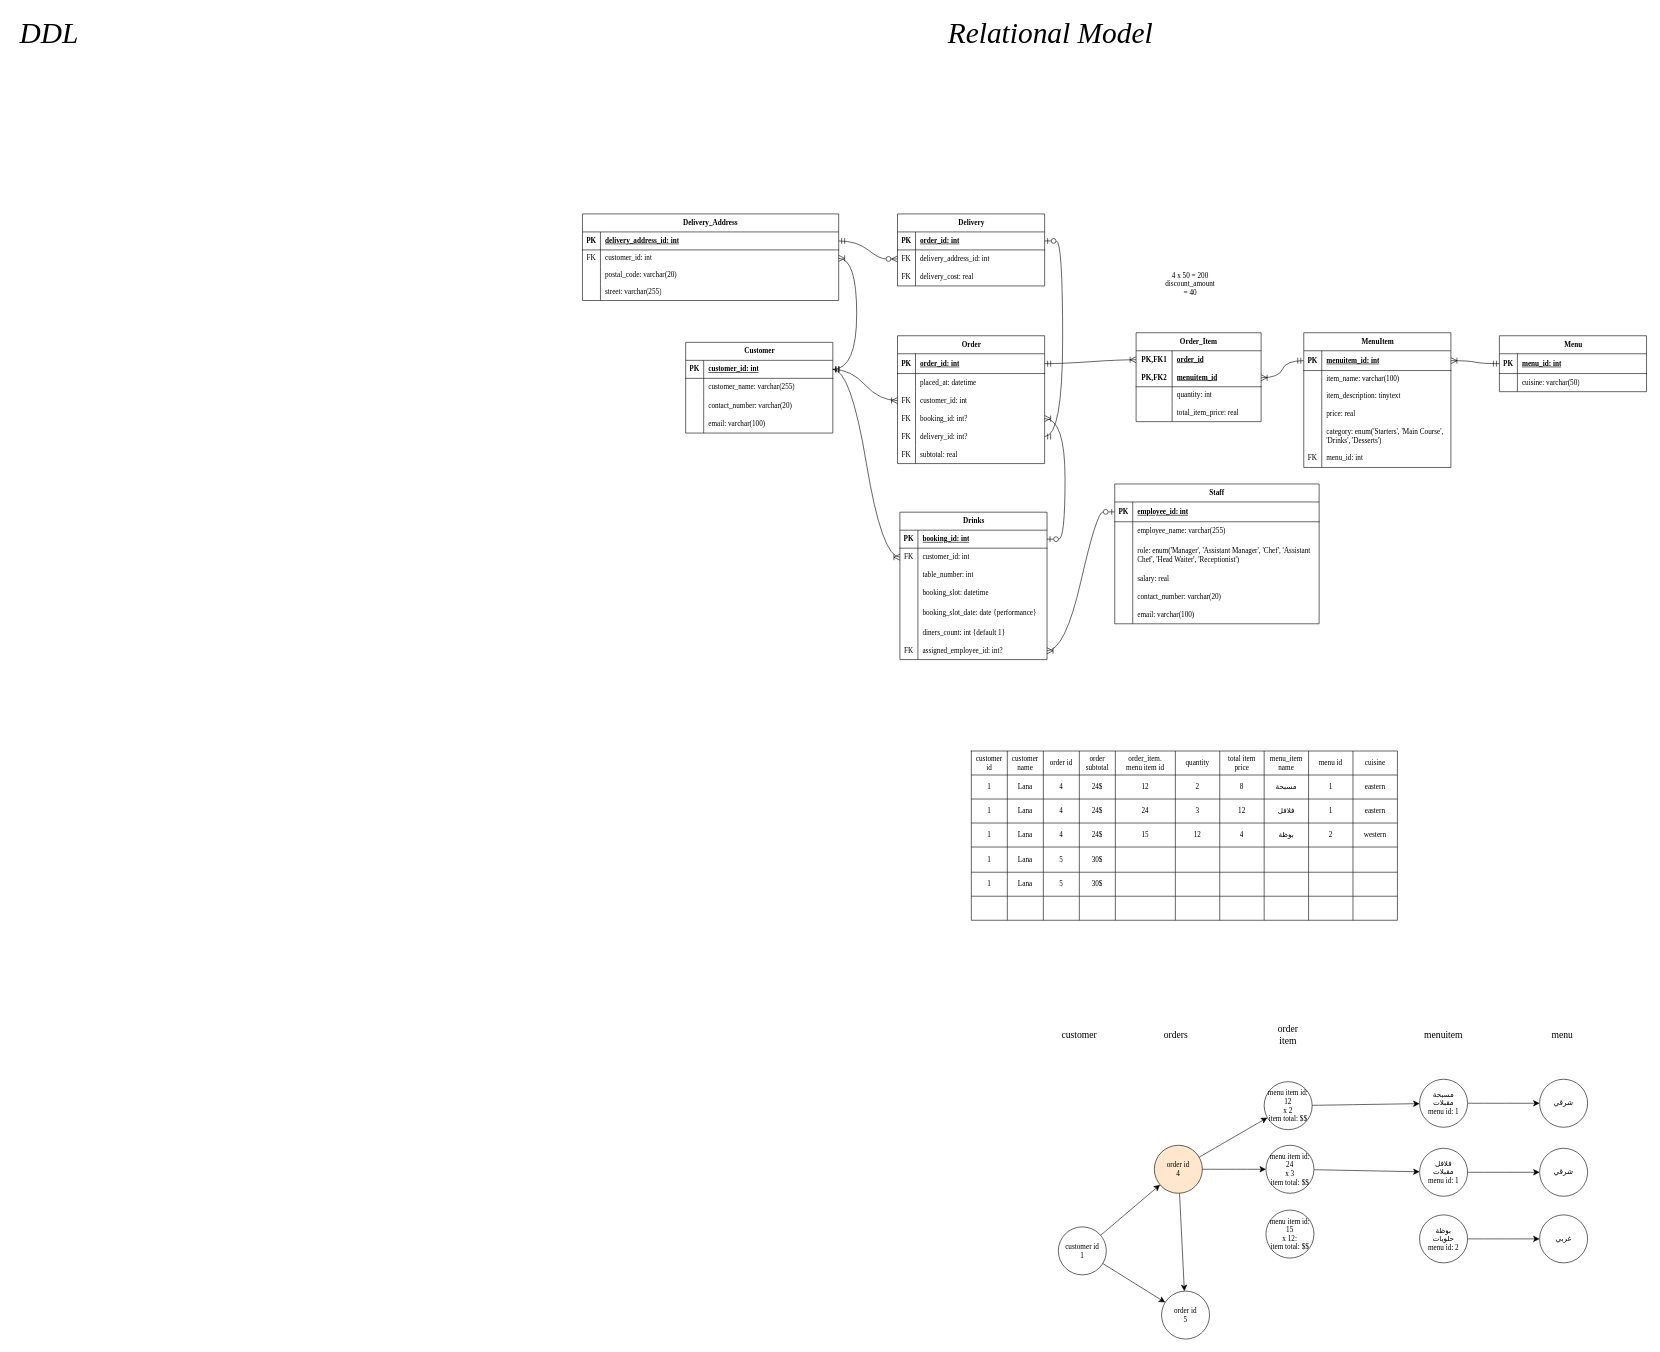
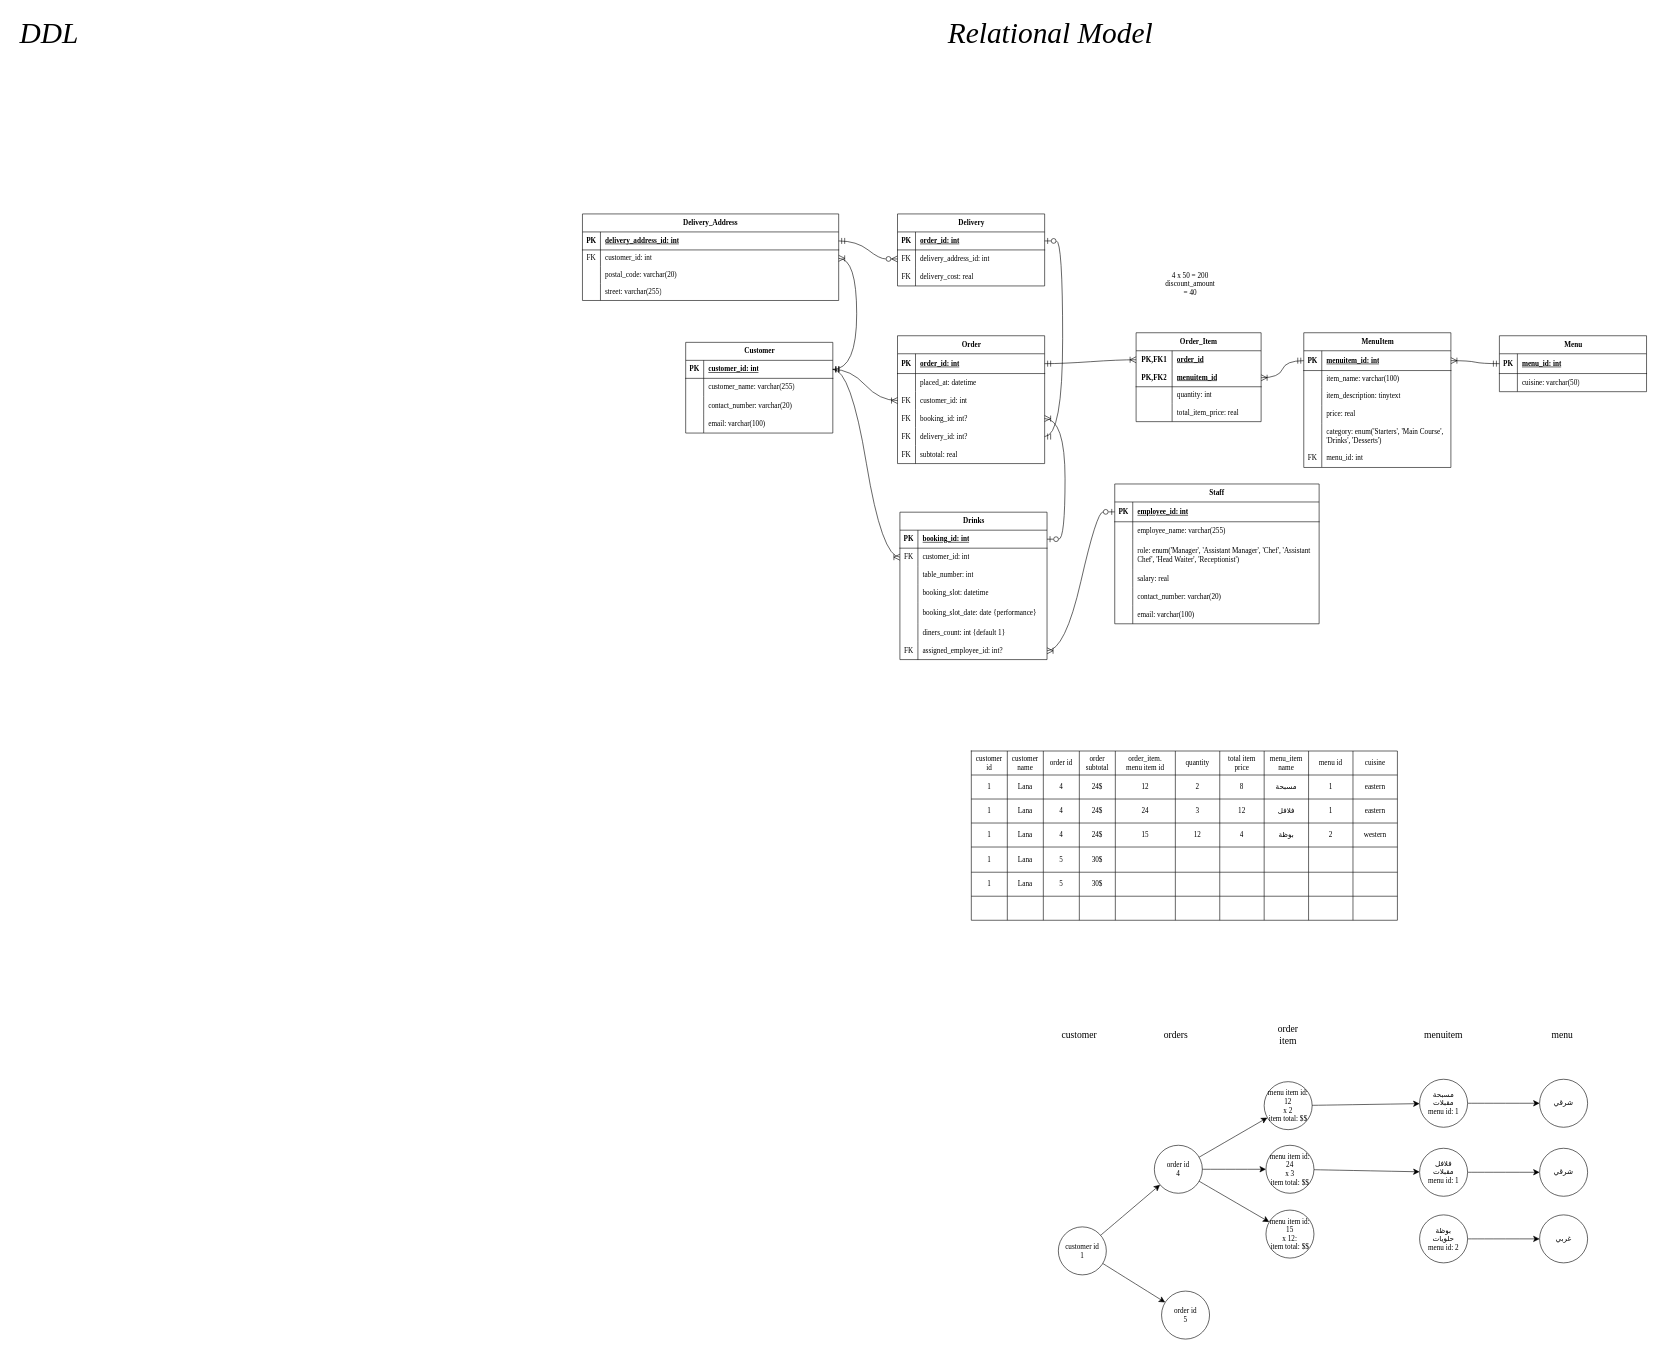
node "order id 4": fillcolor #ffe6cc -> #ffffff
edge "order id 4" -> "order id 5": now "order id 4" -> "menu item id: 15 x 12: item total: $$"
